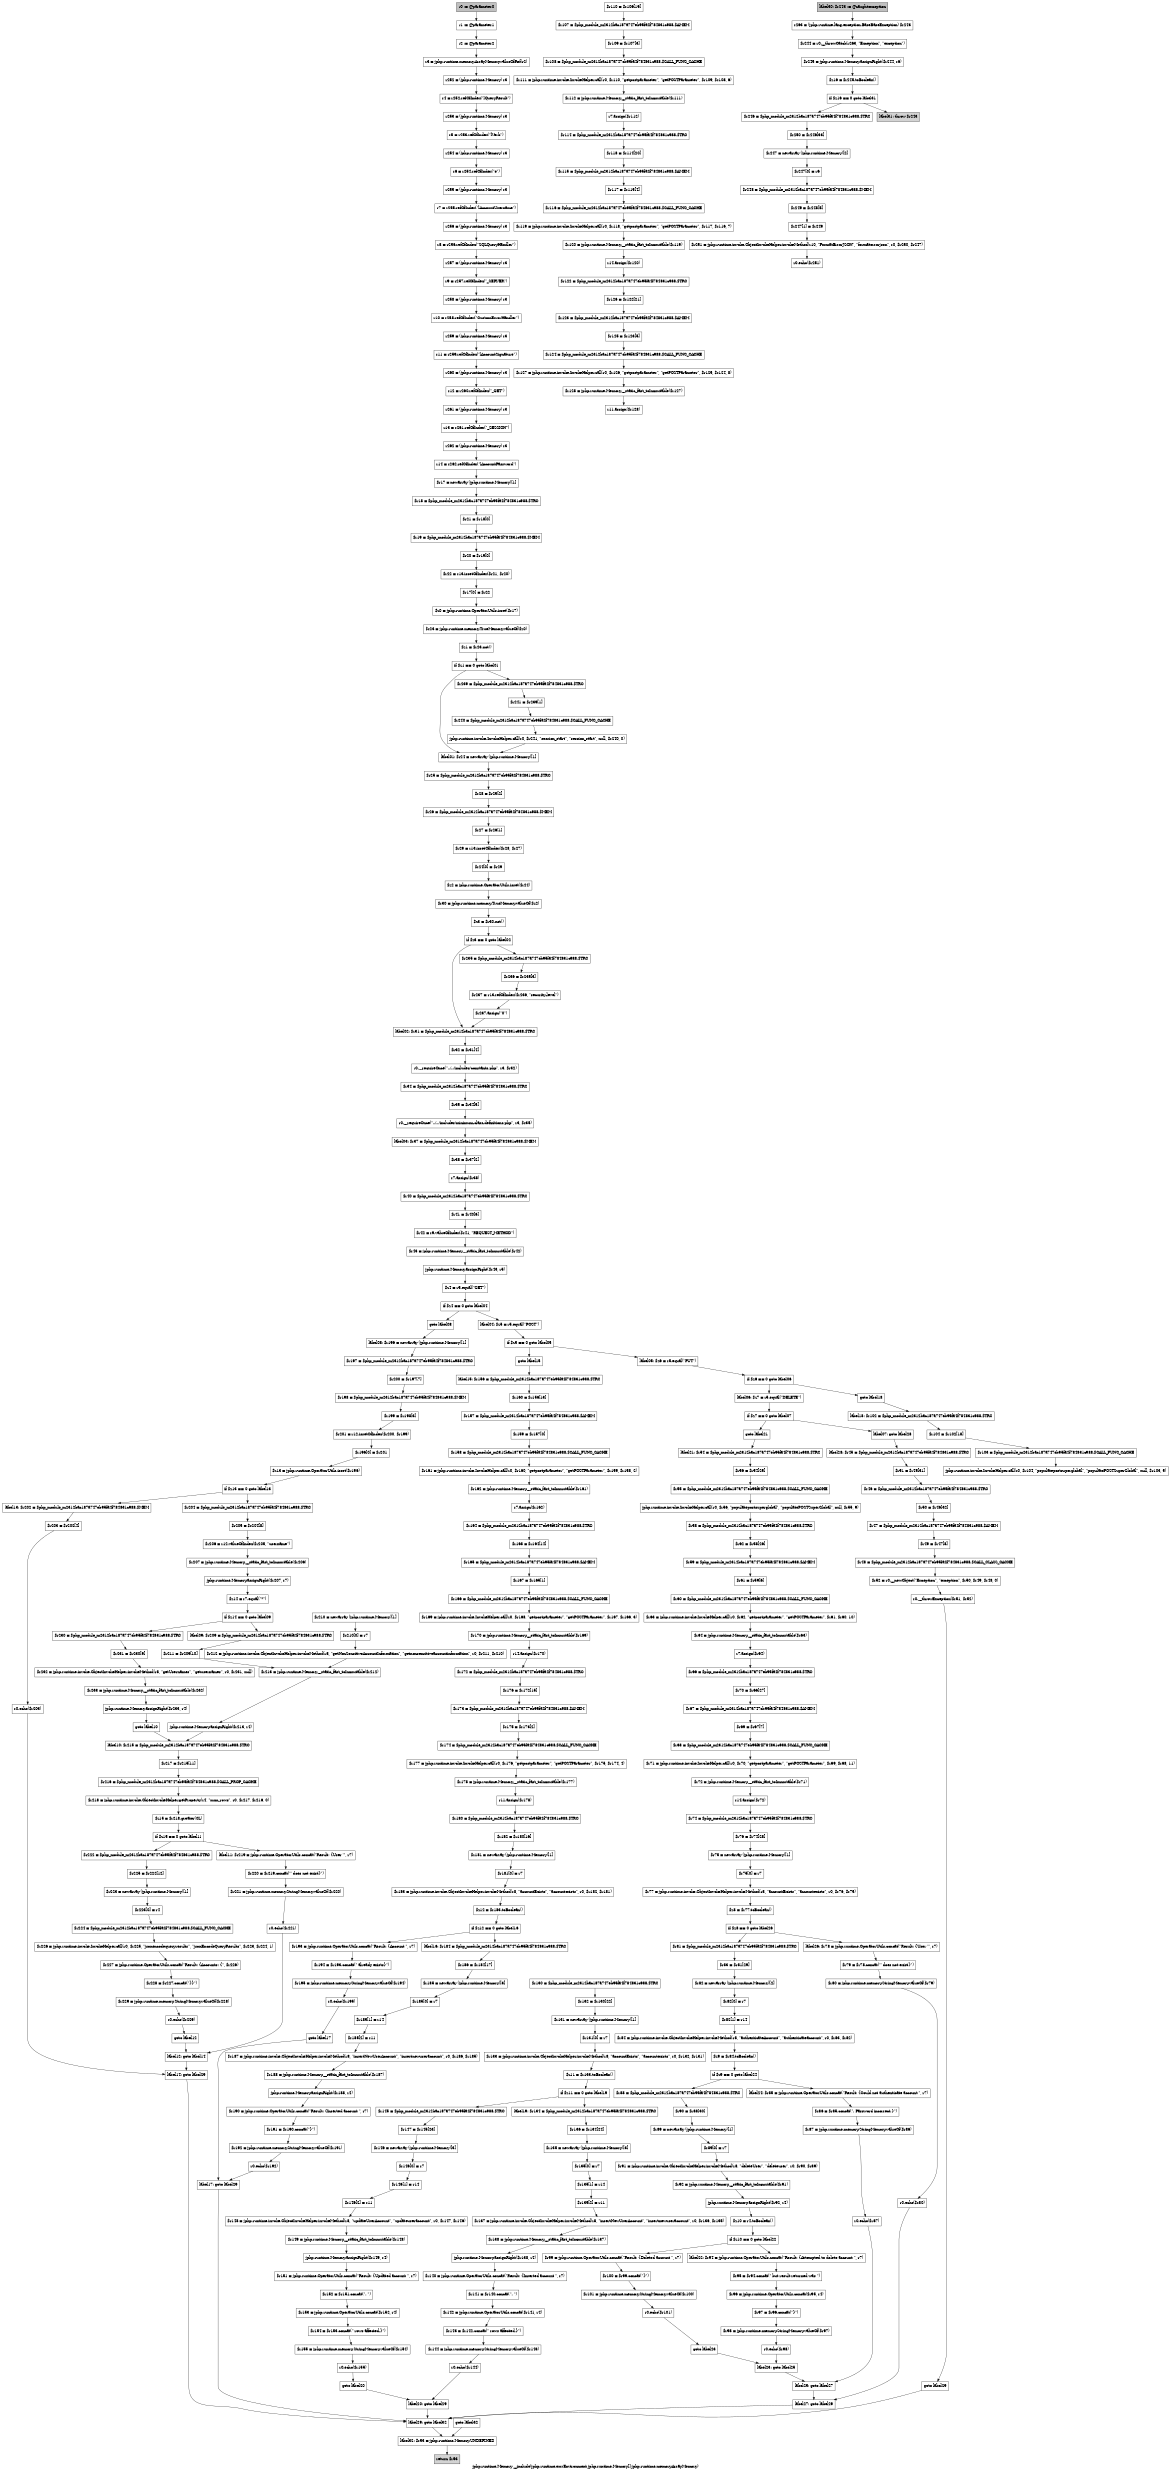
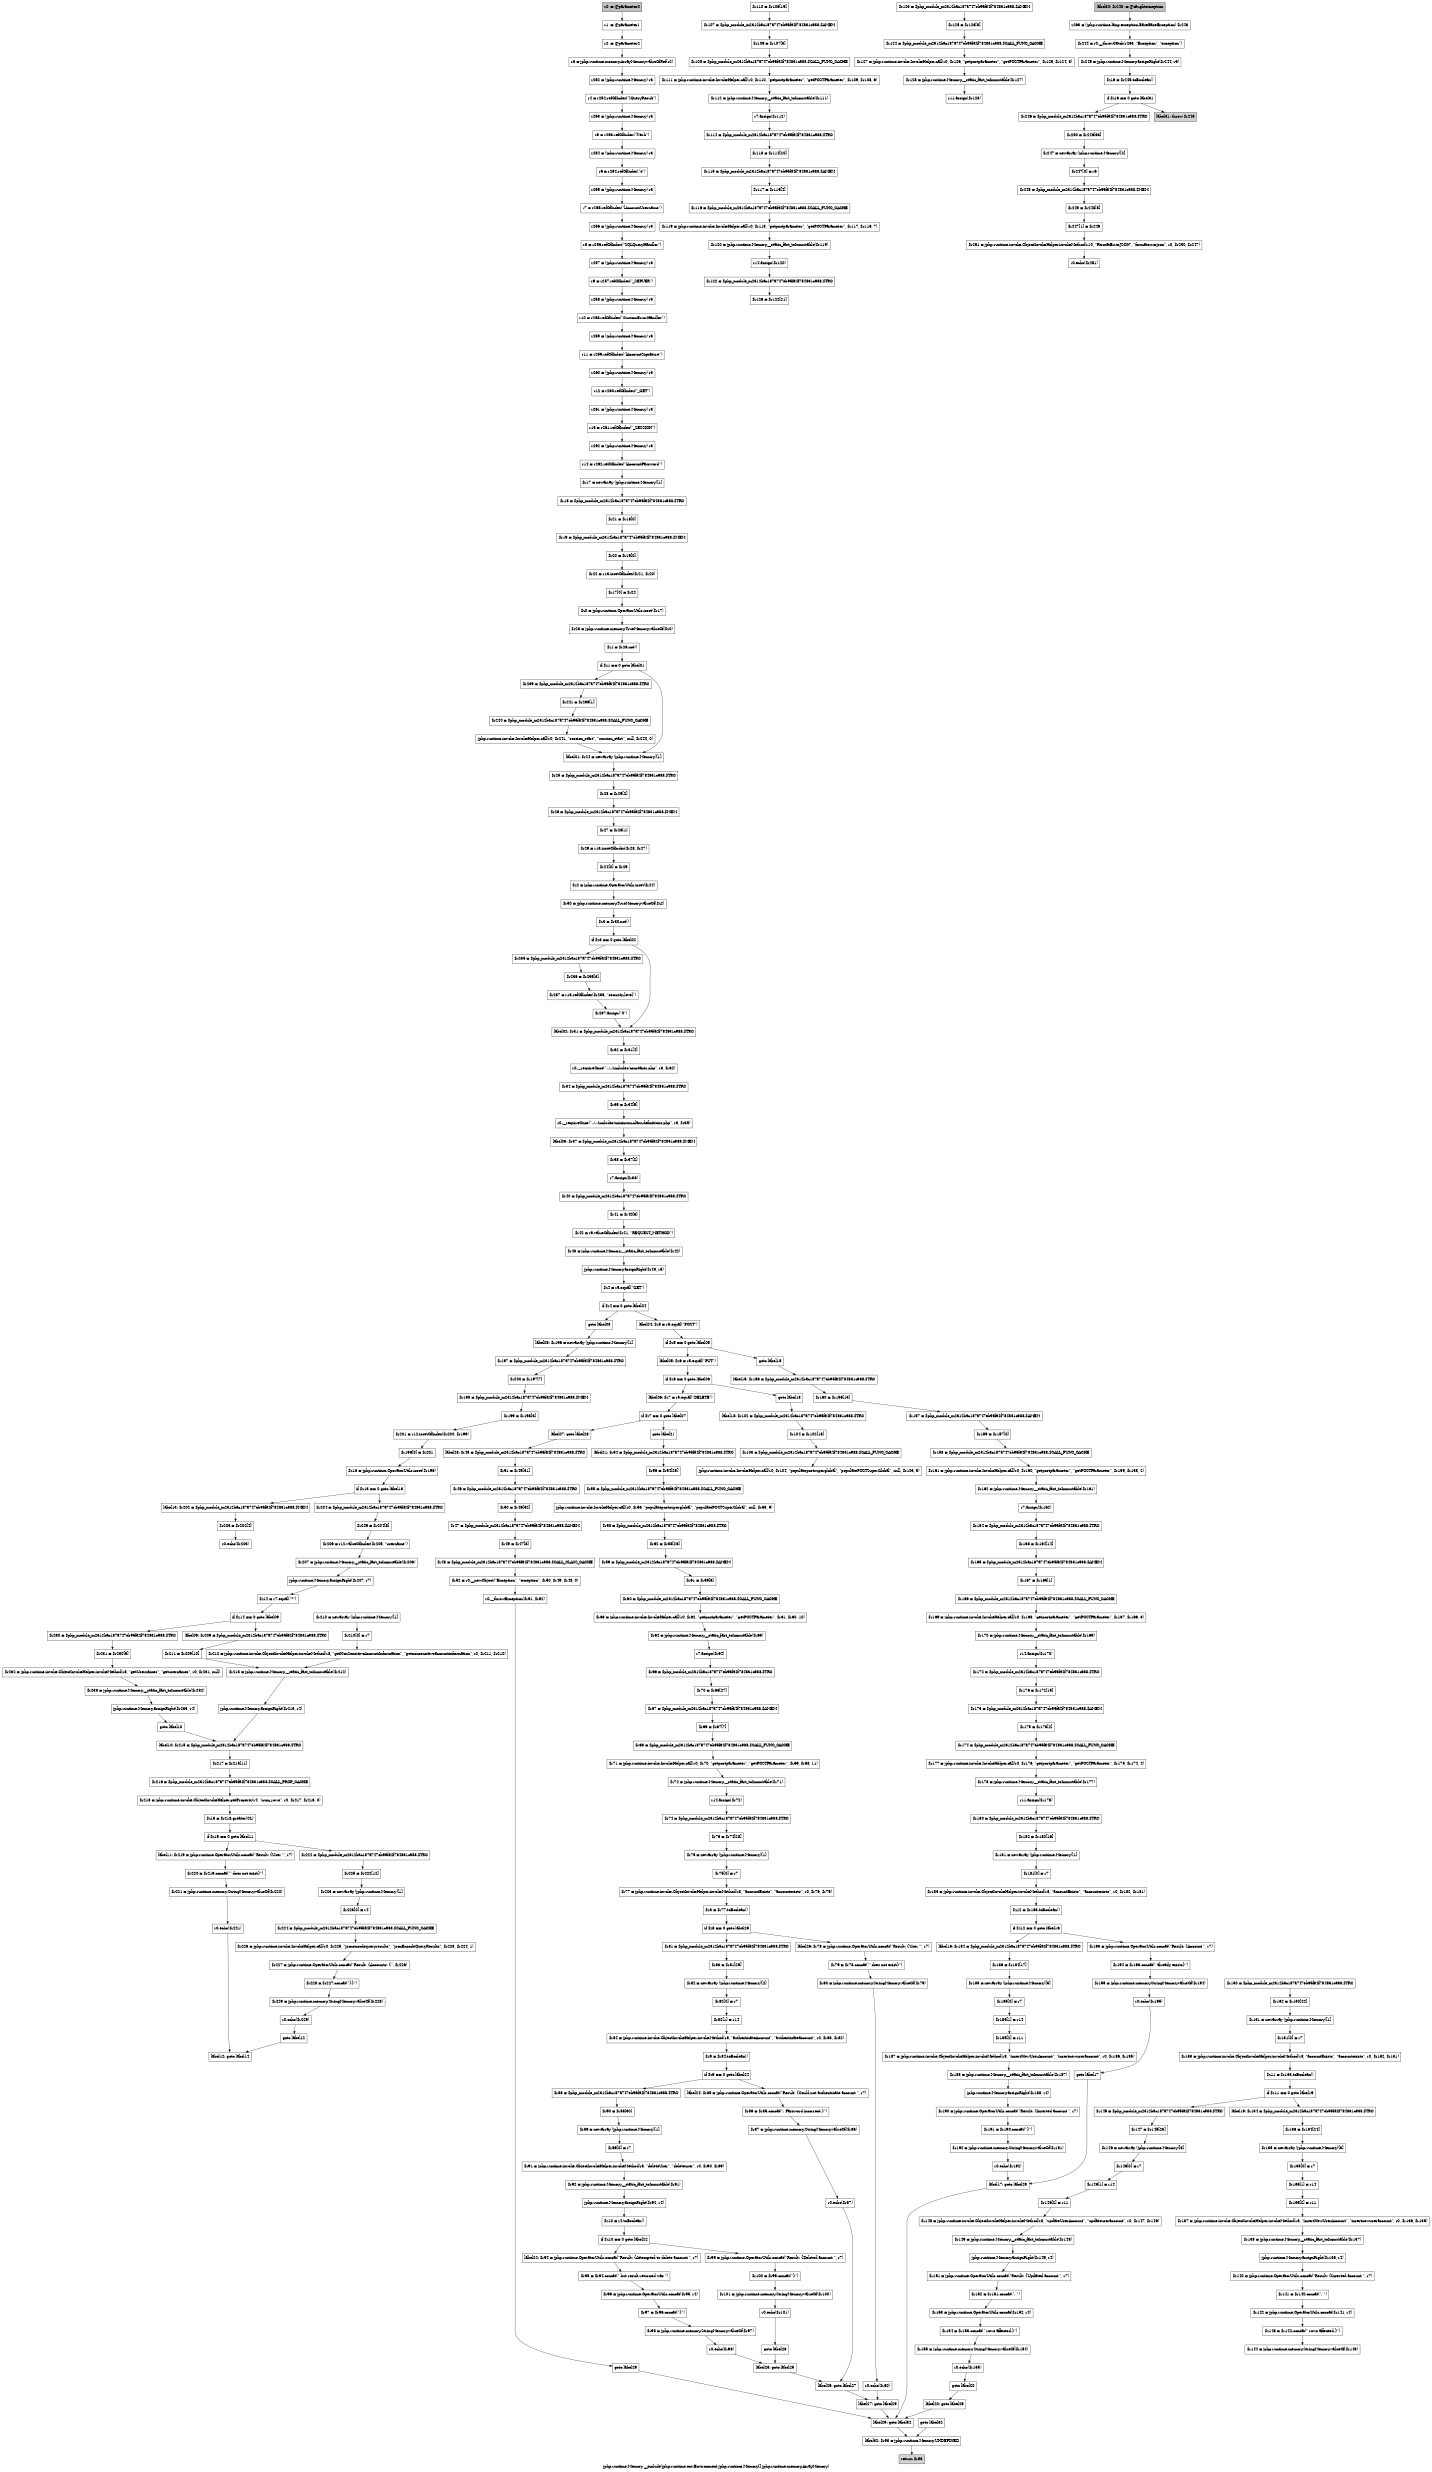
edge "$r126 = $r122[21]" -> "$r123 = $php_module_m2312bac187a747eb95fa4f784831c988.$AMEM": removed
node "label14: goto label29": removed
node "r0.echo($r144)": removed
